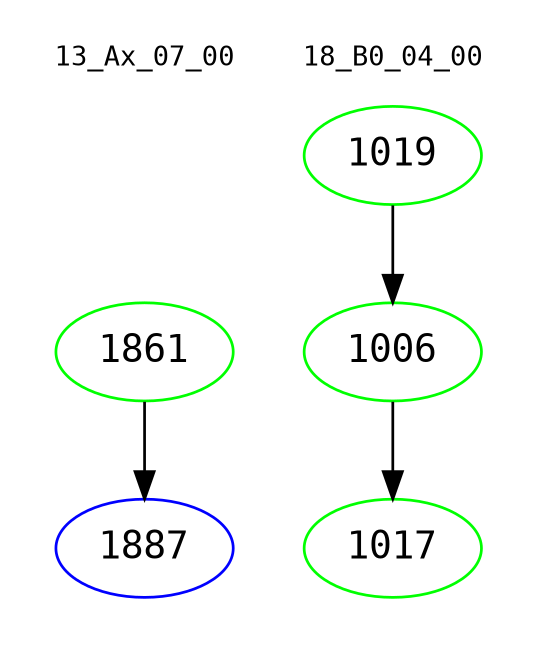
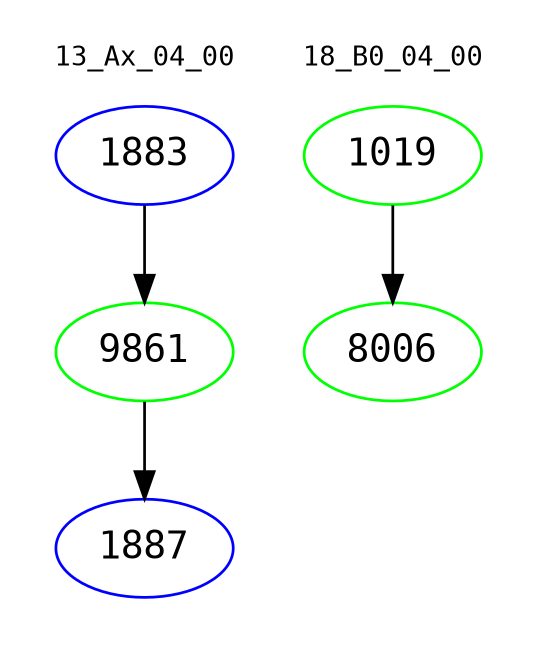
cluster "13_Ax_07_00": label "13_Ax_07_00" -> "13_Ax_04_00"
node "1883": added
node "1861": label "1861" -> "9861"
node "1006": label "1006" -> "8006"
node "1017": removed
